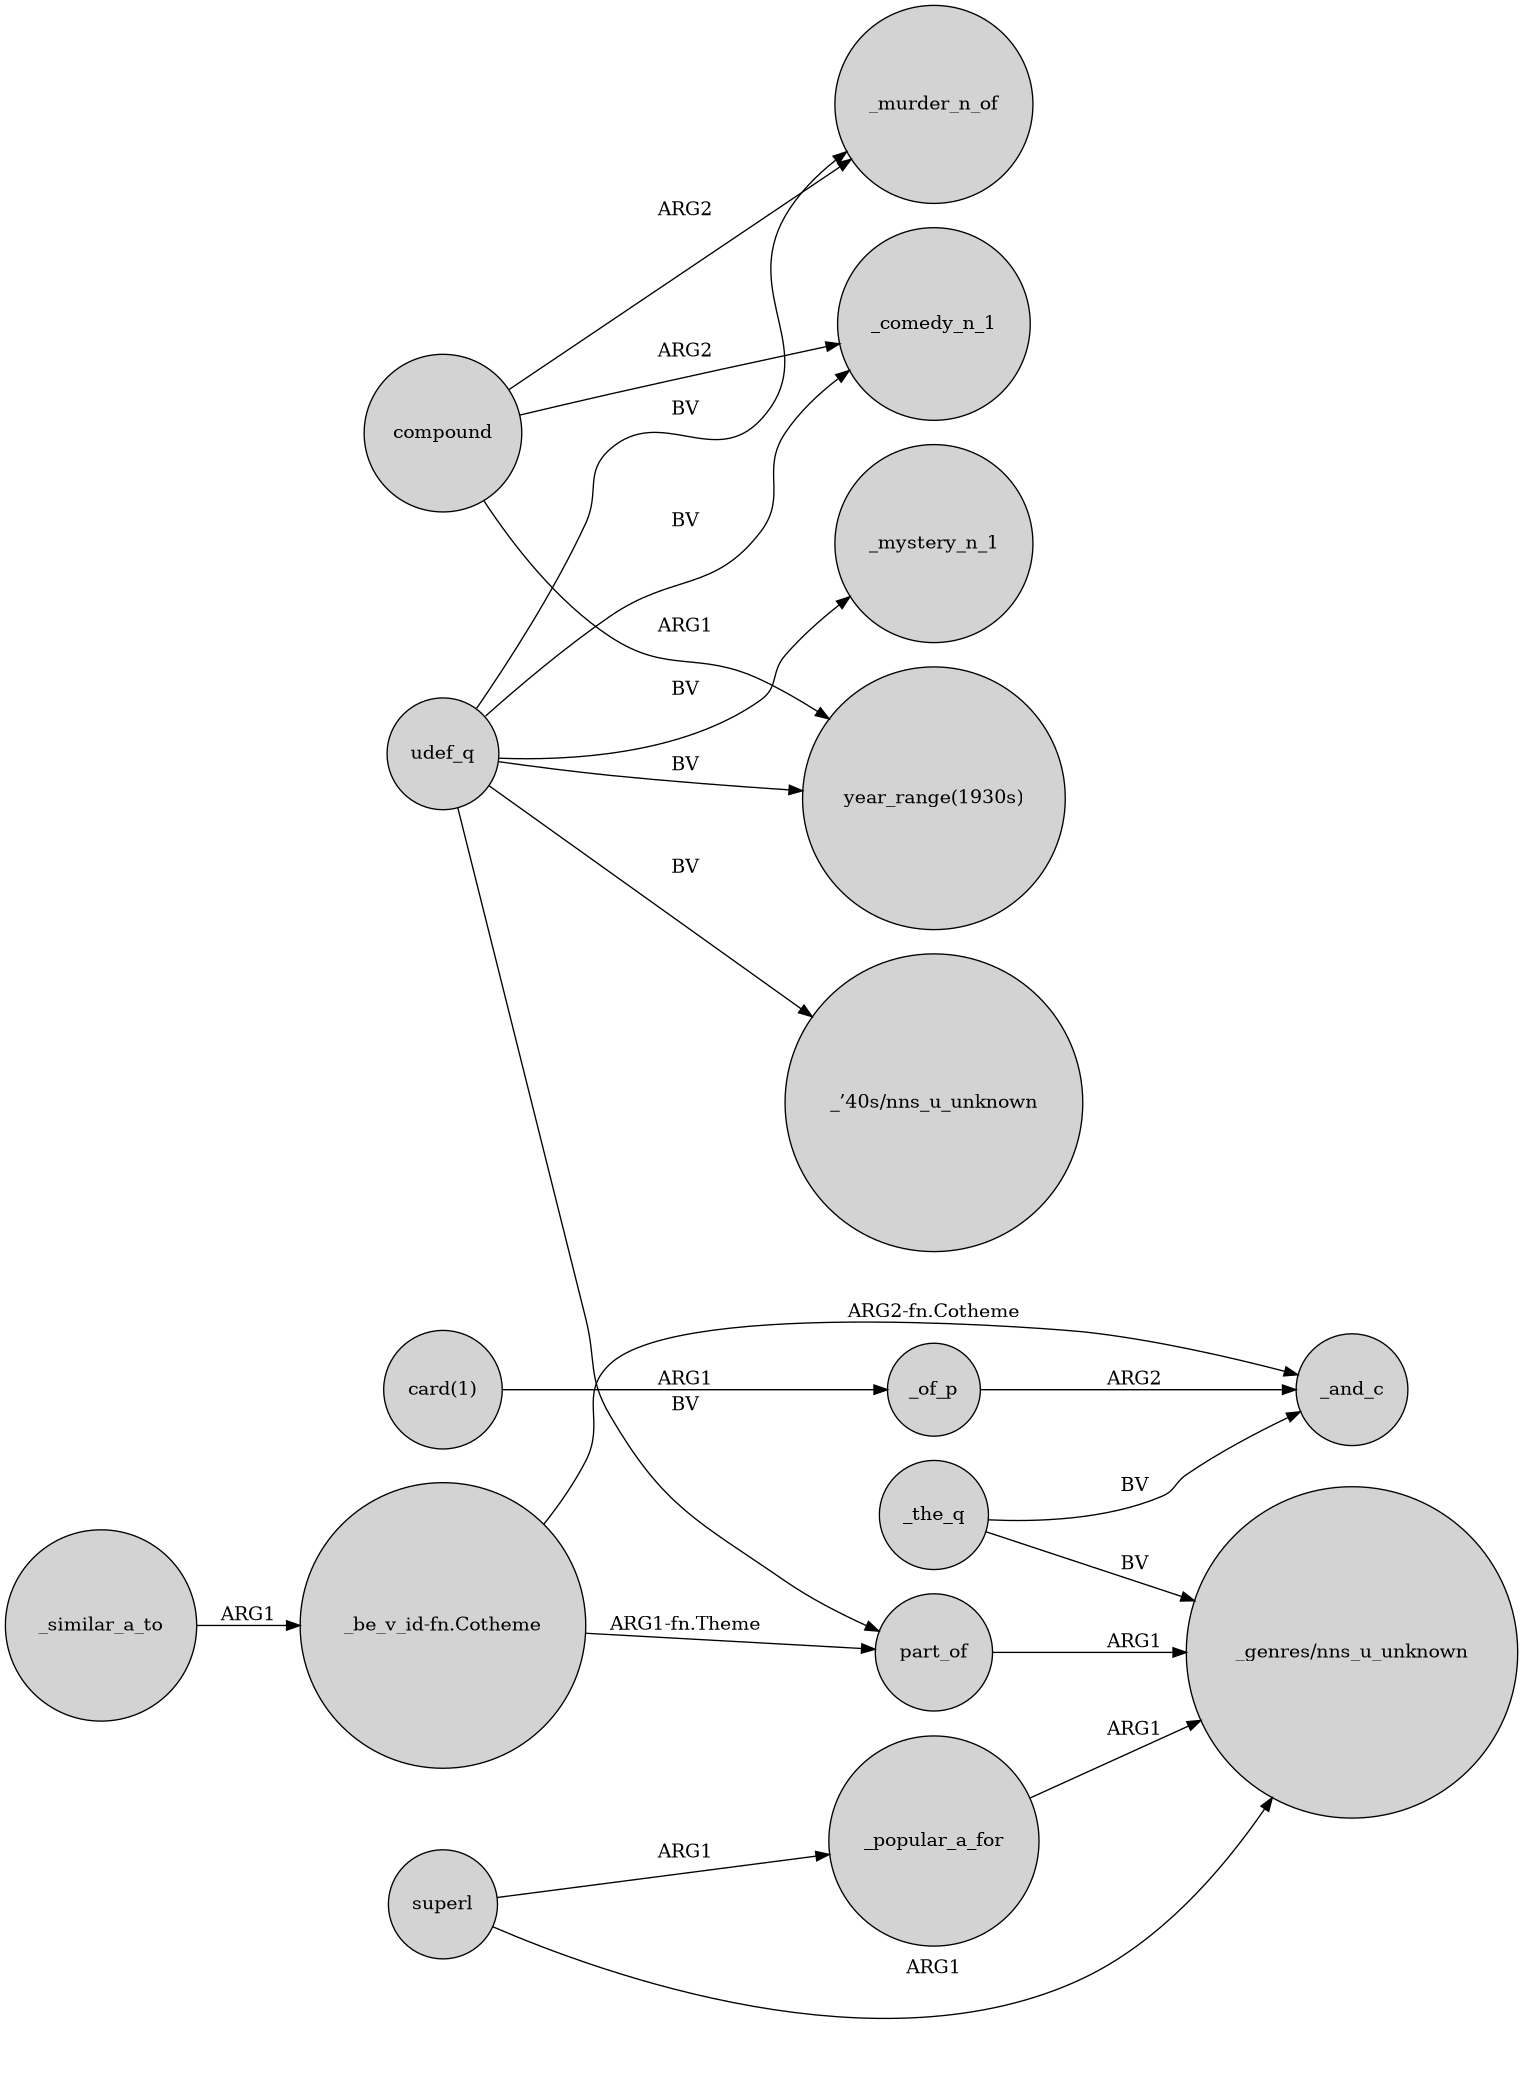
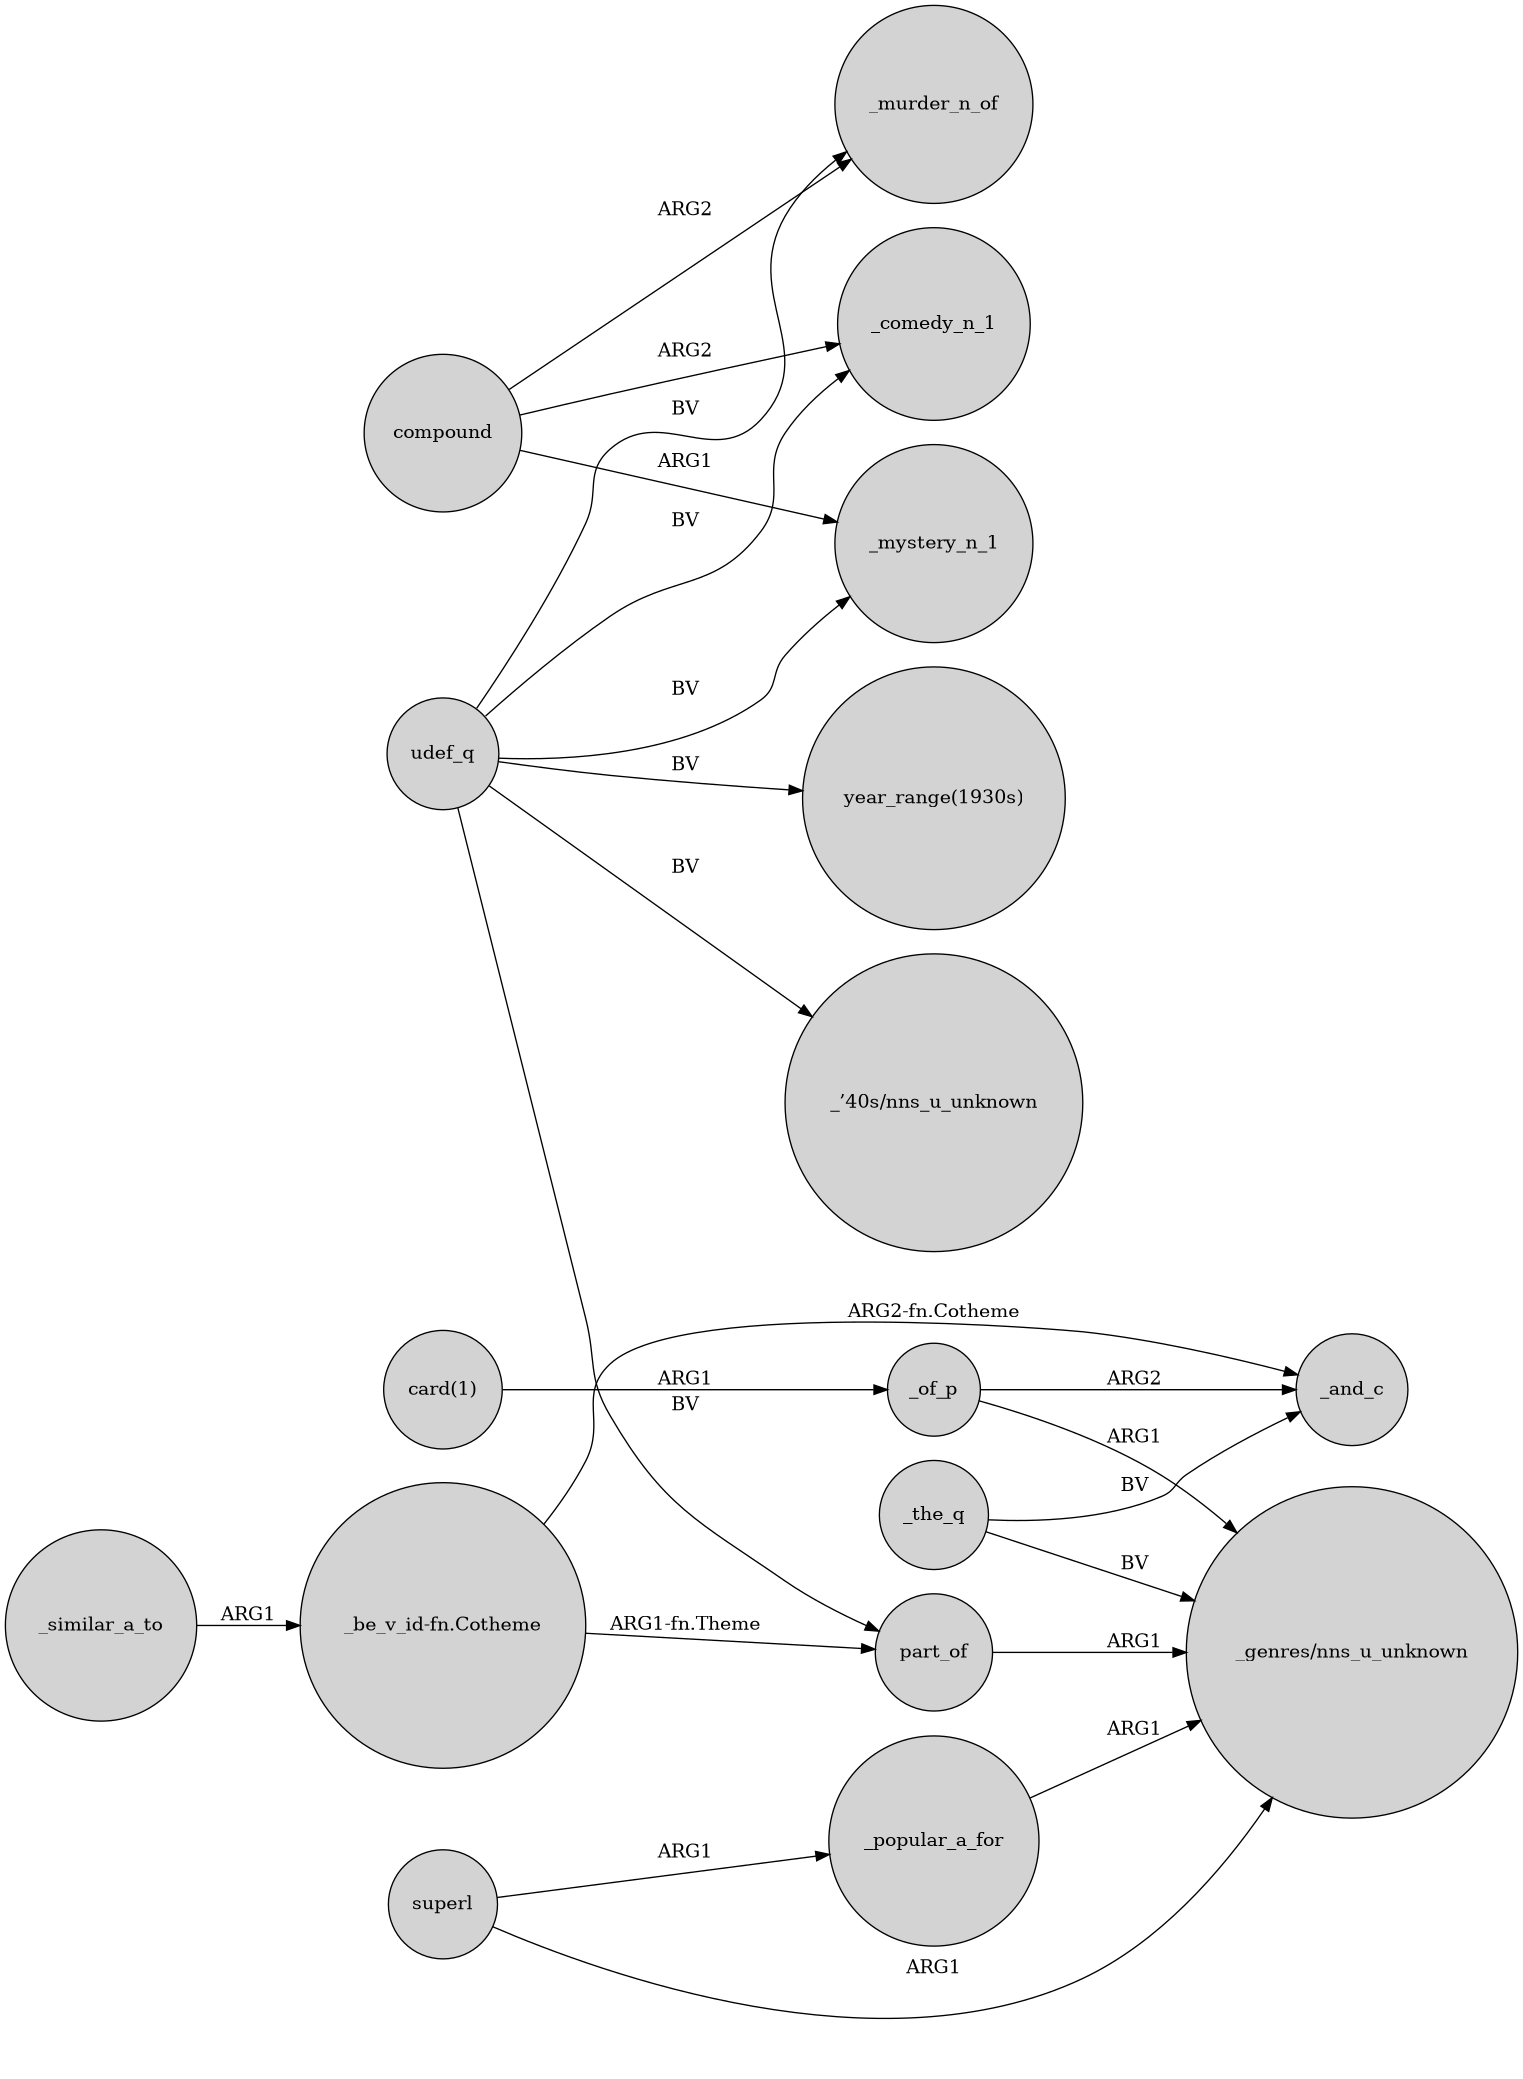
edge "compound" -> "year_range(1930s)": now "compound" -> "_mystery_n_1"
edge "_of_p" -> "_genres/nns_u_unknown": added, label "ARG1"
